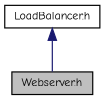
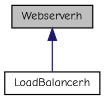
edge "Webserver.h" -> "LoadBalancer.h": reversed
